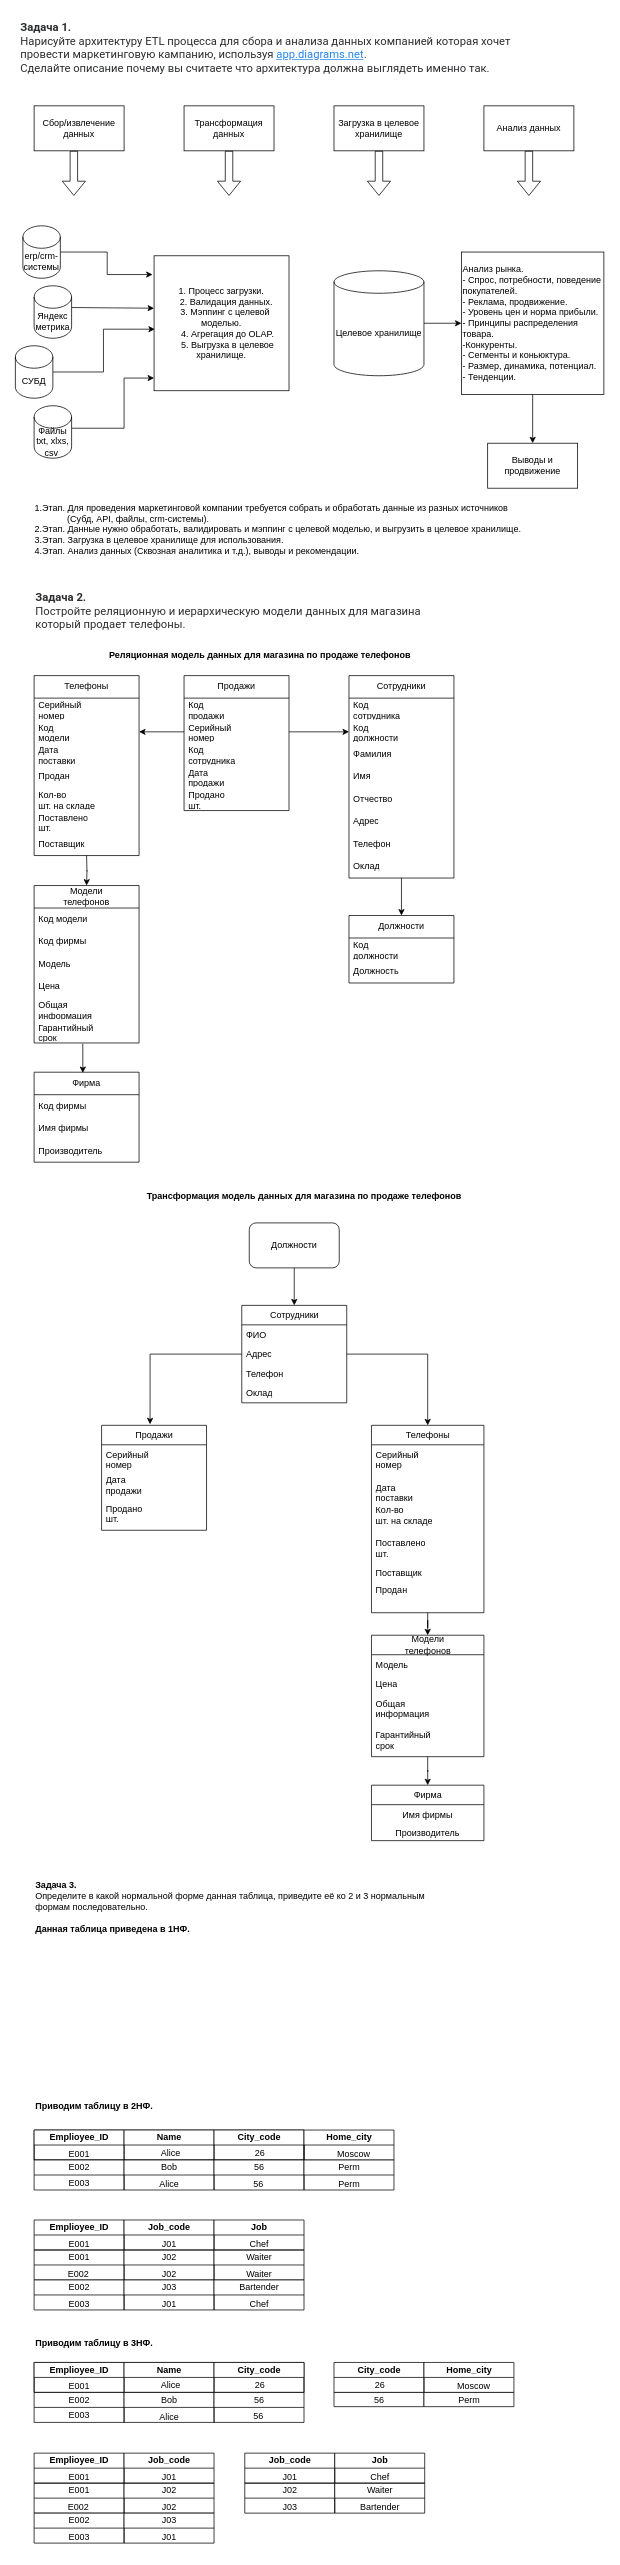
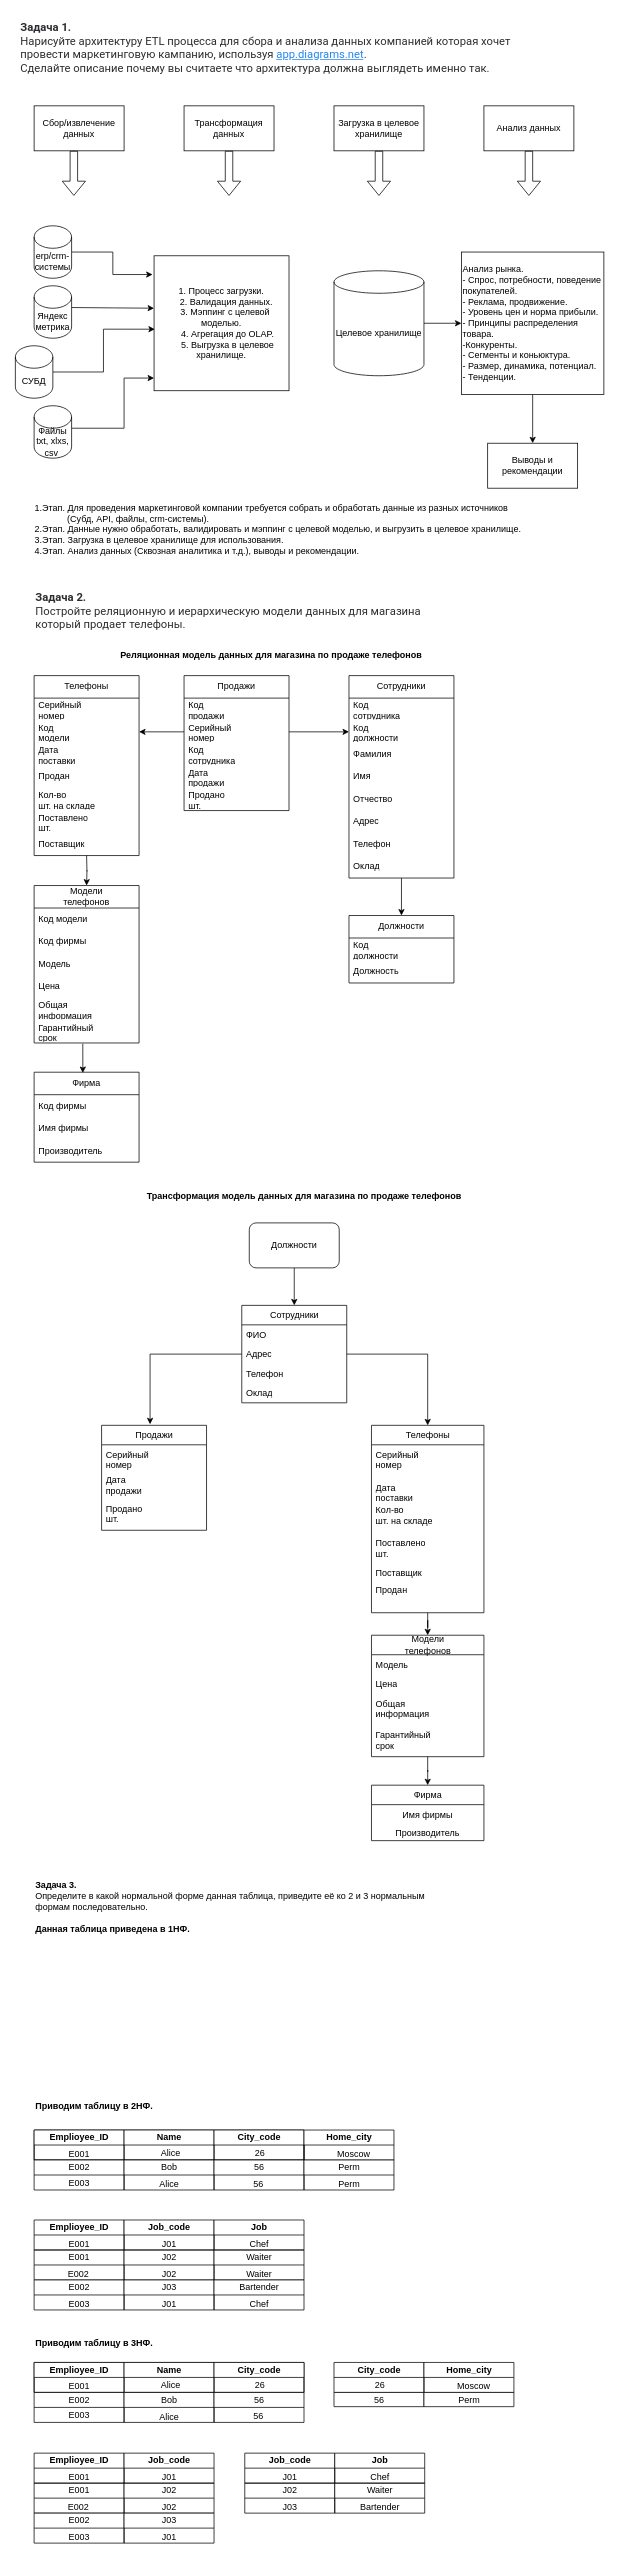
node "erp/crm-системы": moved (42, 252) -> (53, 252)
node "Выводы и продвижение": label "Выводы и продвижение" -> "Выводы и рекомендации"
node "Реляционная модель данных для магазина по продаже телефонов": moved (260, 655) -> (271, 655)
